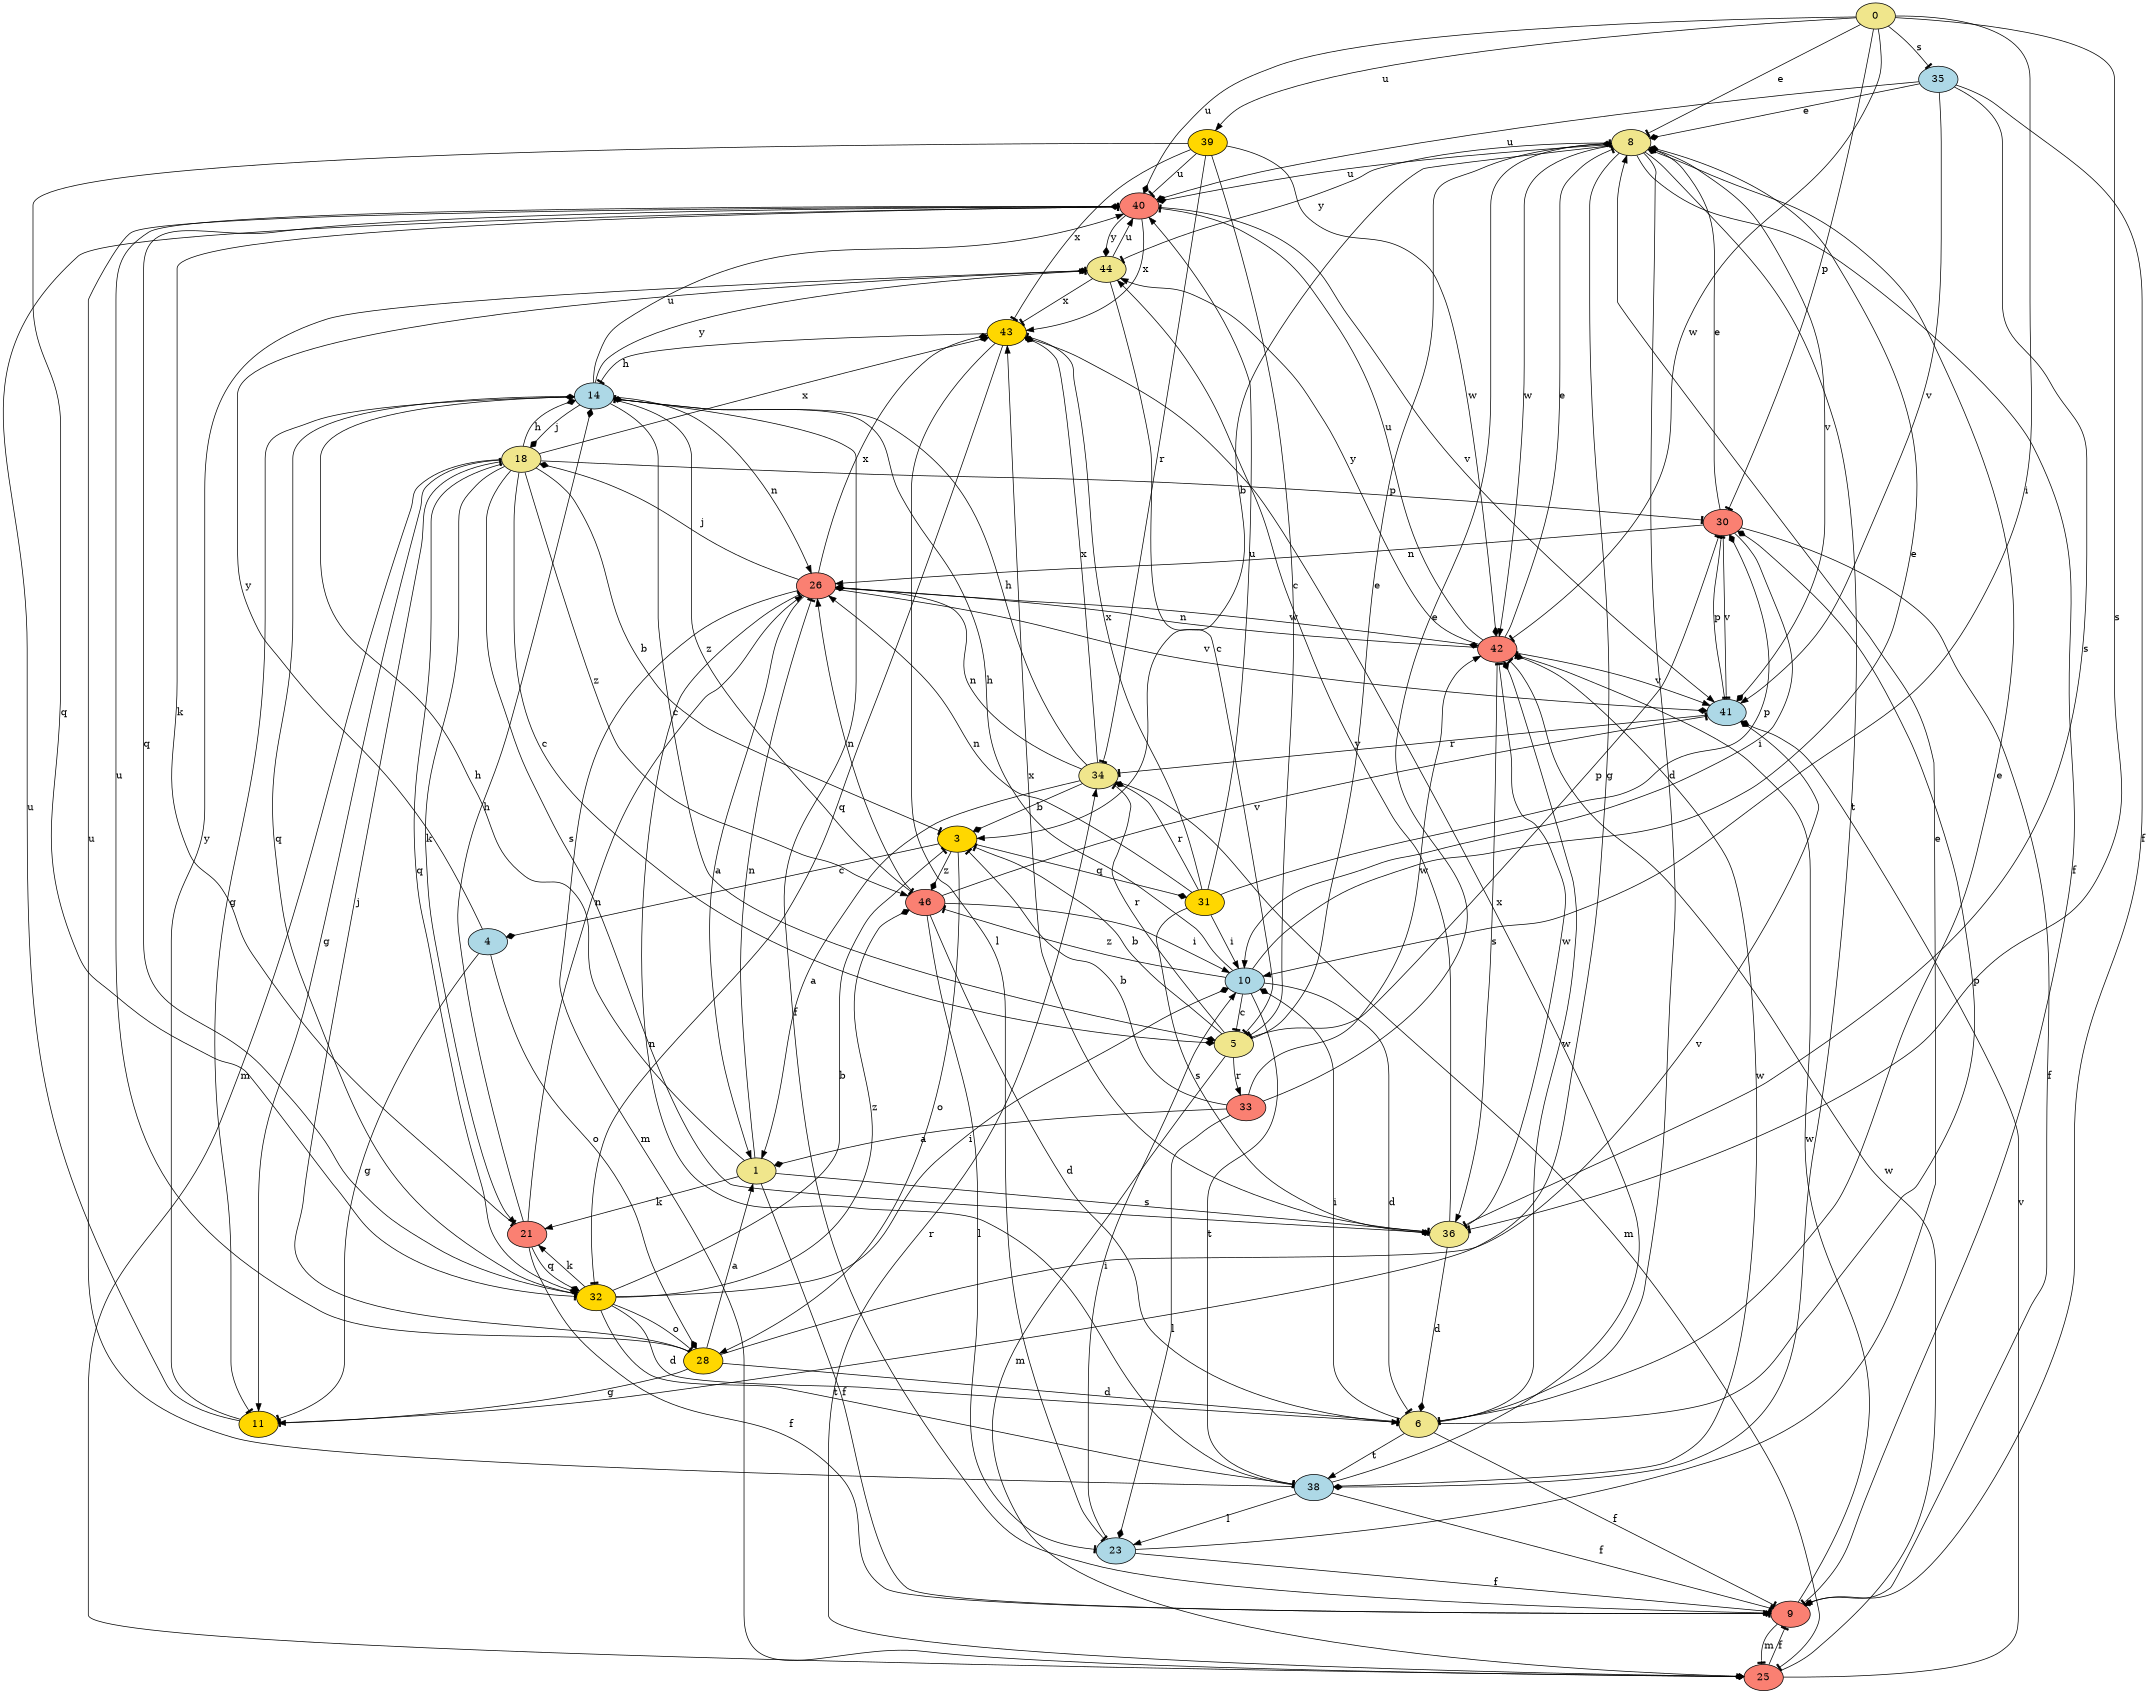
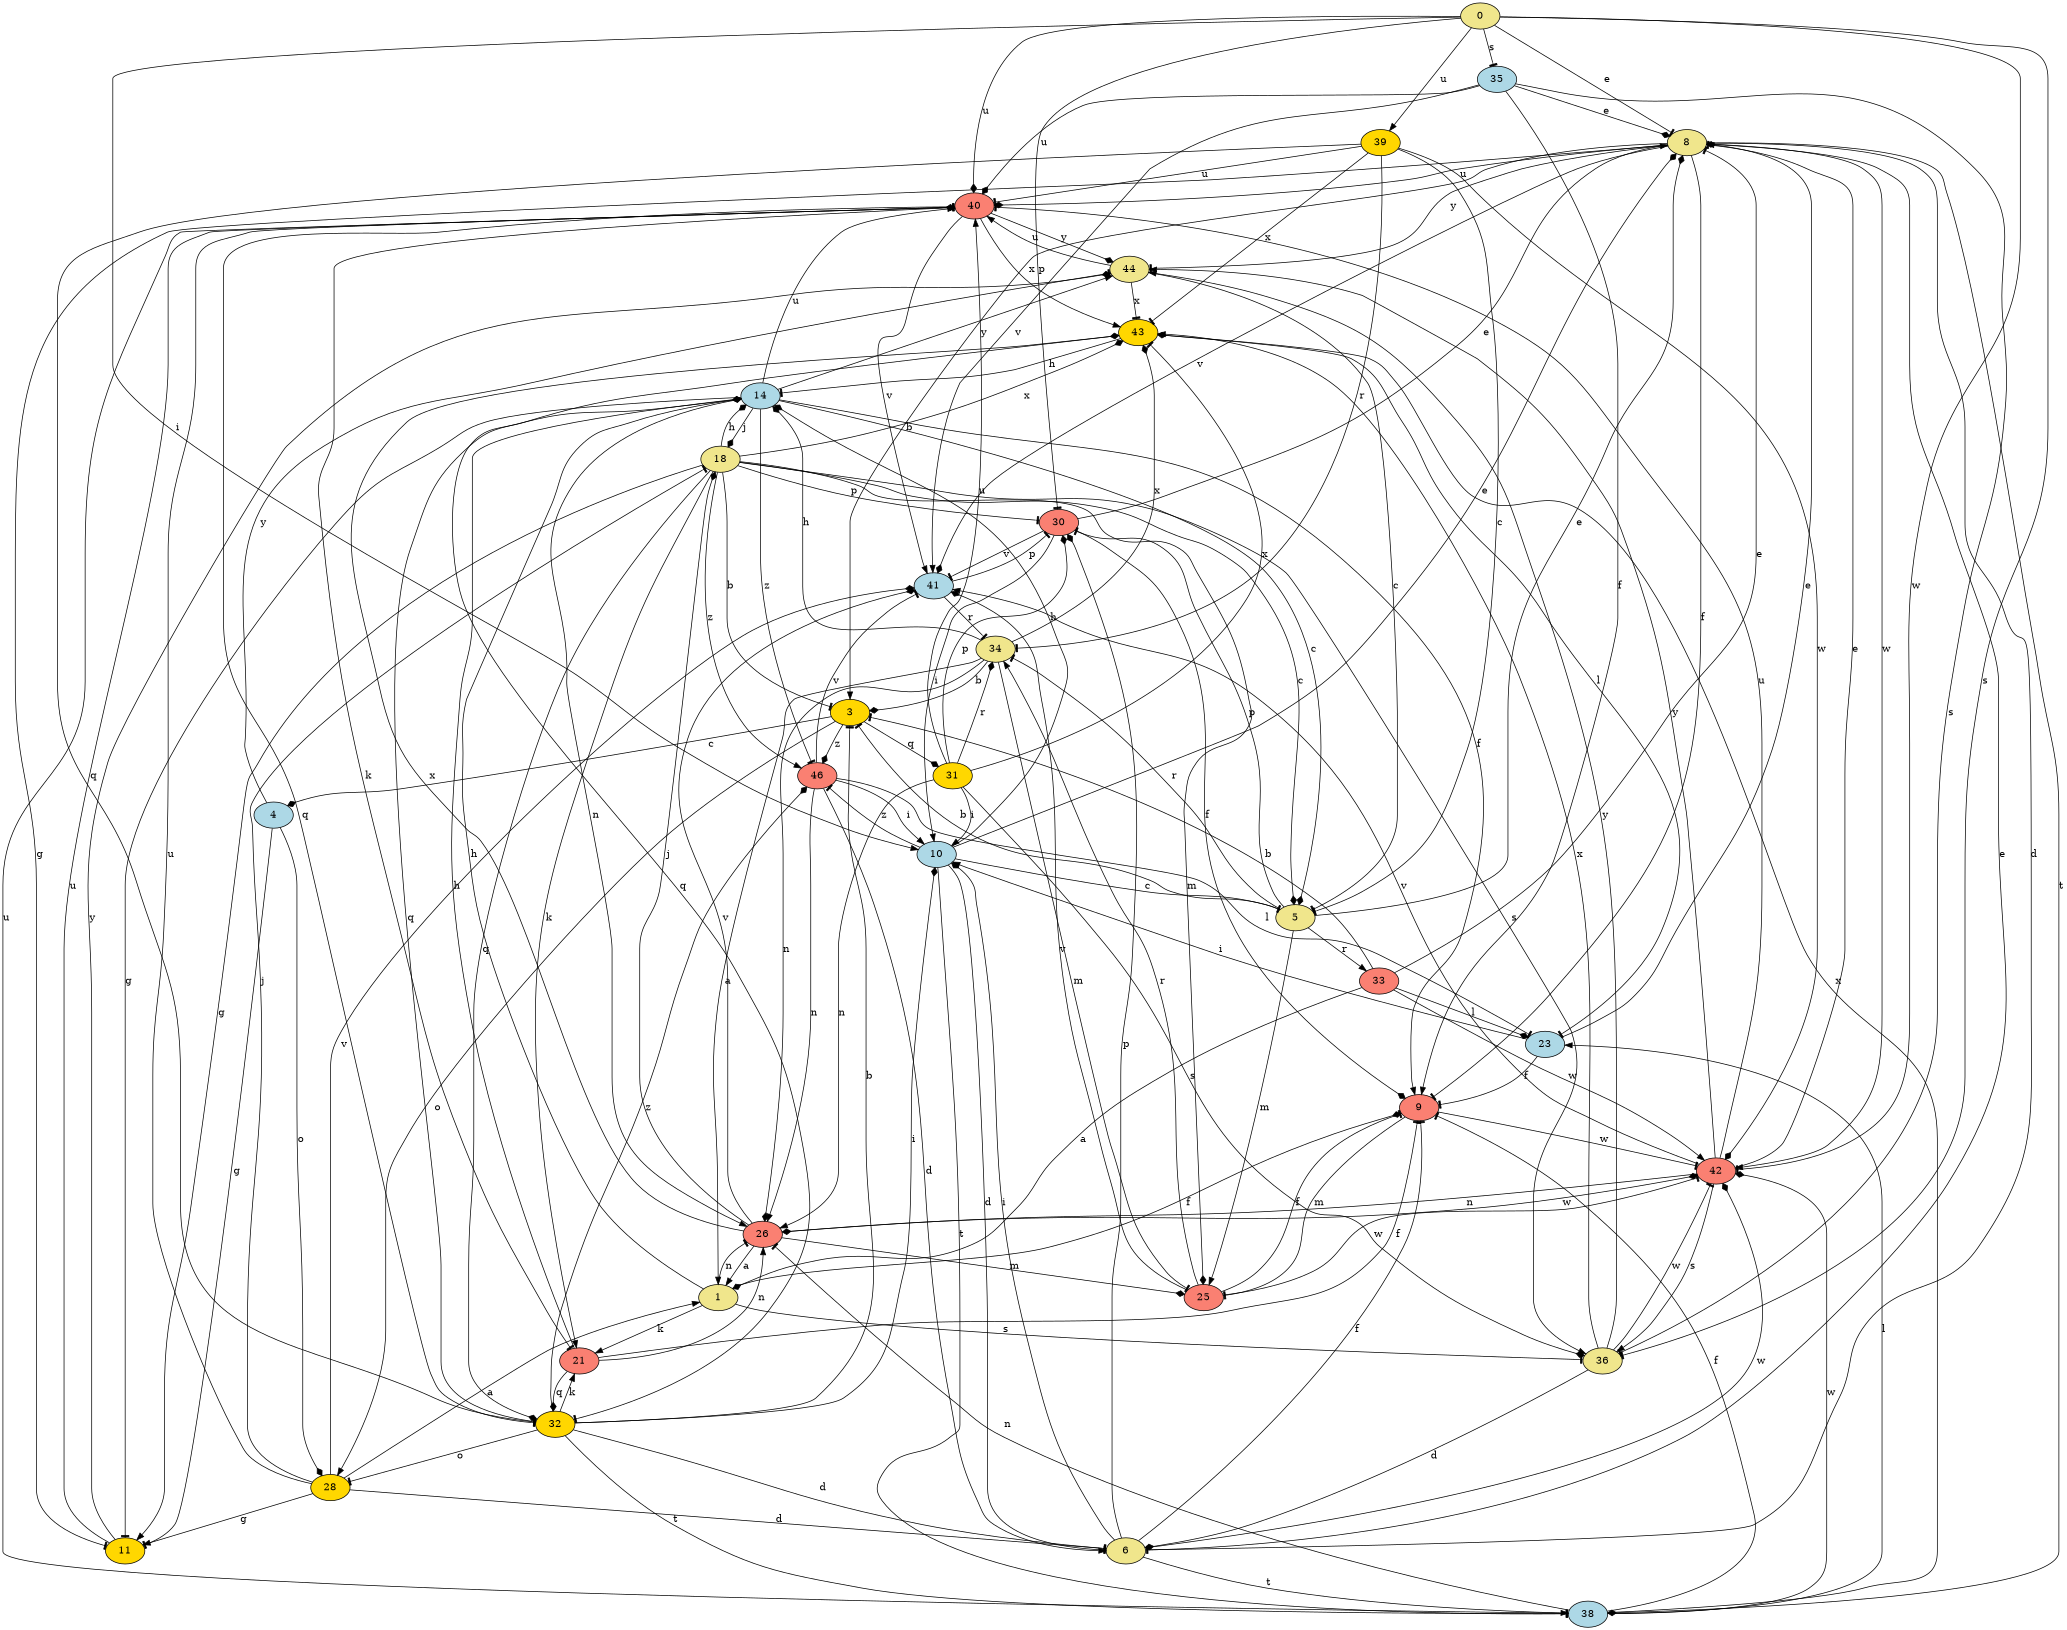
edge "34" -> "14": arrowhead tee -> diamond
edge "30" -> "26": removed, label "n"
